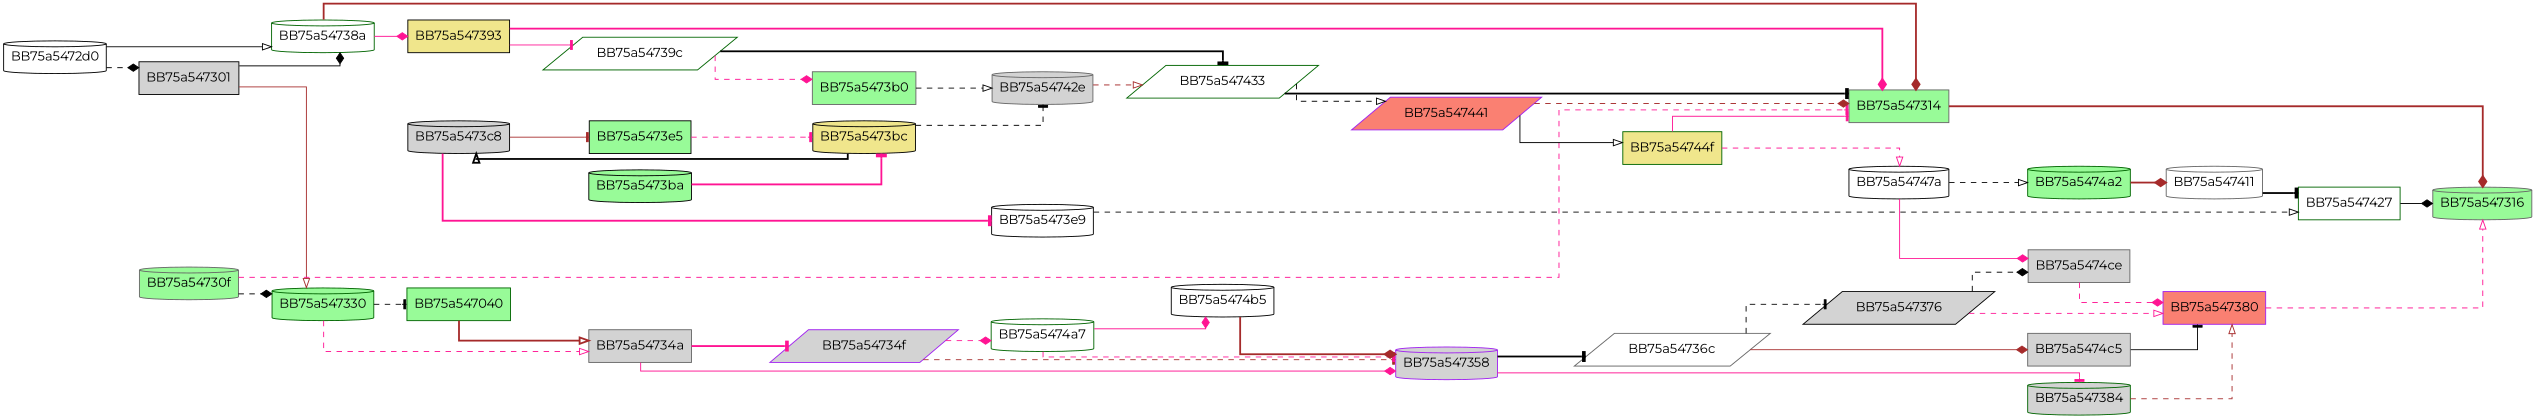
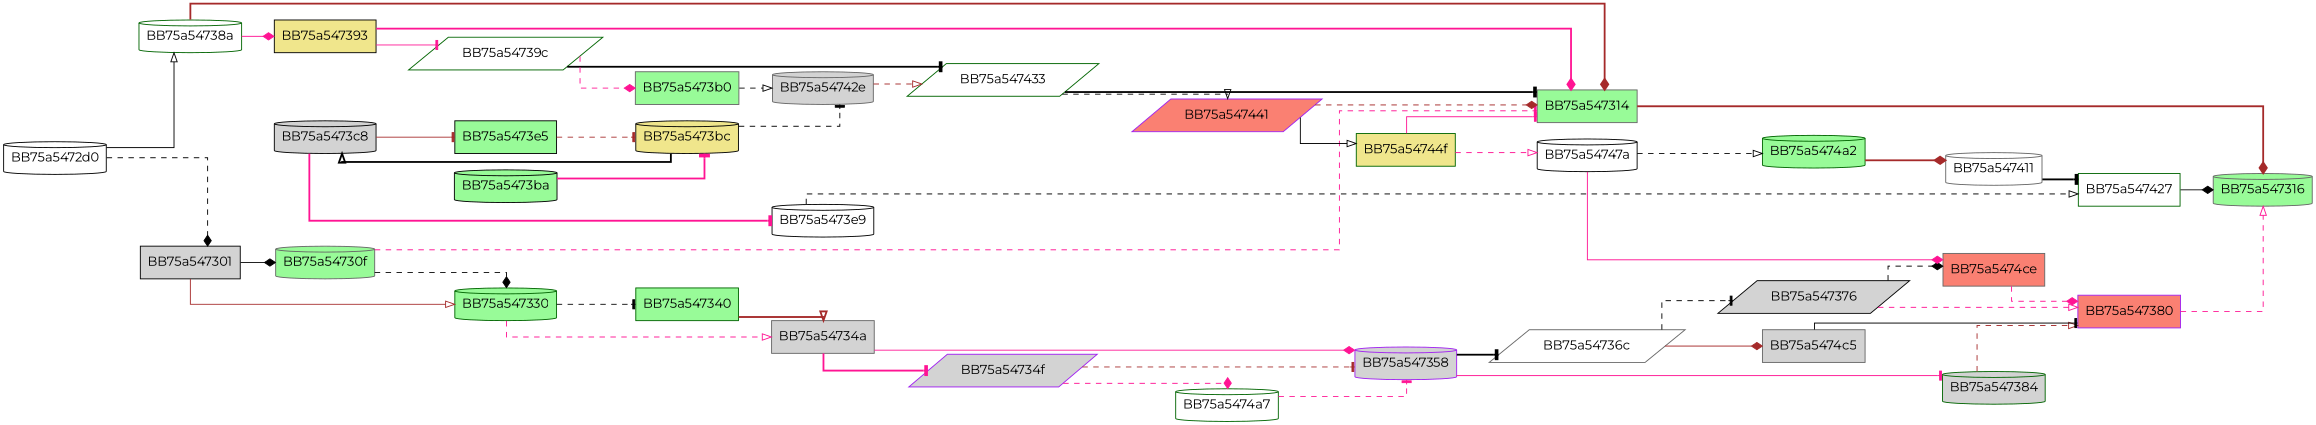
edge "BB75a547301" -> "BB75a54738a": now "BB75a547301" -> "BB75a54730f"
edge "BB75a5473e5" -> "BB75a5473bc": color deeppink -> brown
node "BB75a5474ce": fillcolor lightgrey -> salmon
node "BB75a5474b5": removed
node "BB75a547040": label "BB75a547040" -> "BB75a547340"
